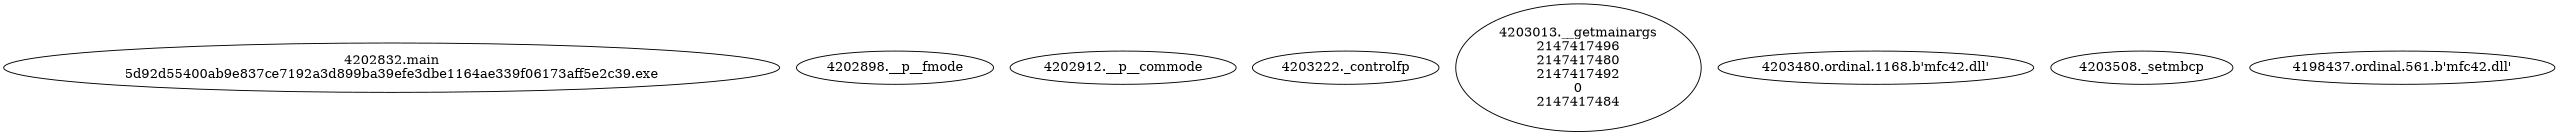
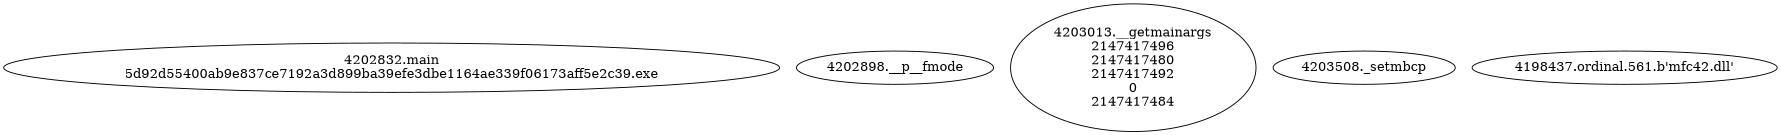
node "4202912.__p__commode": removed
node "4203222._controlfp": removed
node "4203480.ordinal.1168.b'mfc42.dll'": removed
